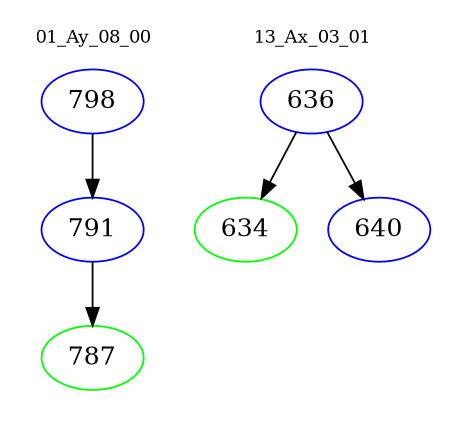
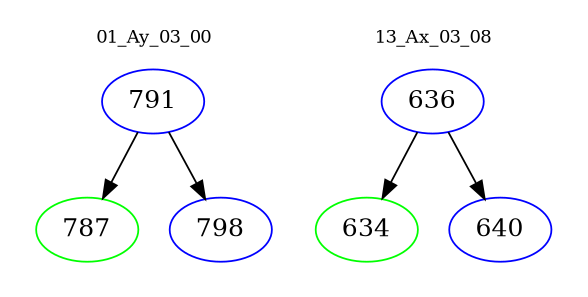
cluster "01_Ay_08_00": label "01_Ay_08_00" -> "01_Ay_03_00"
cluster "13_Ax_03_01": label "13_Ax_03_01" -> "13_Ax_03_08"
edge "798" -> "791": reversed
